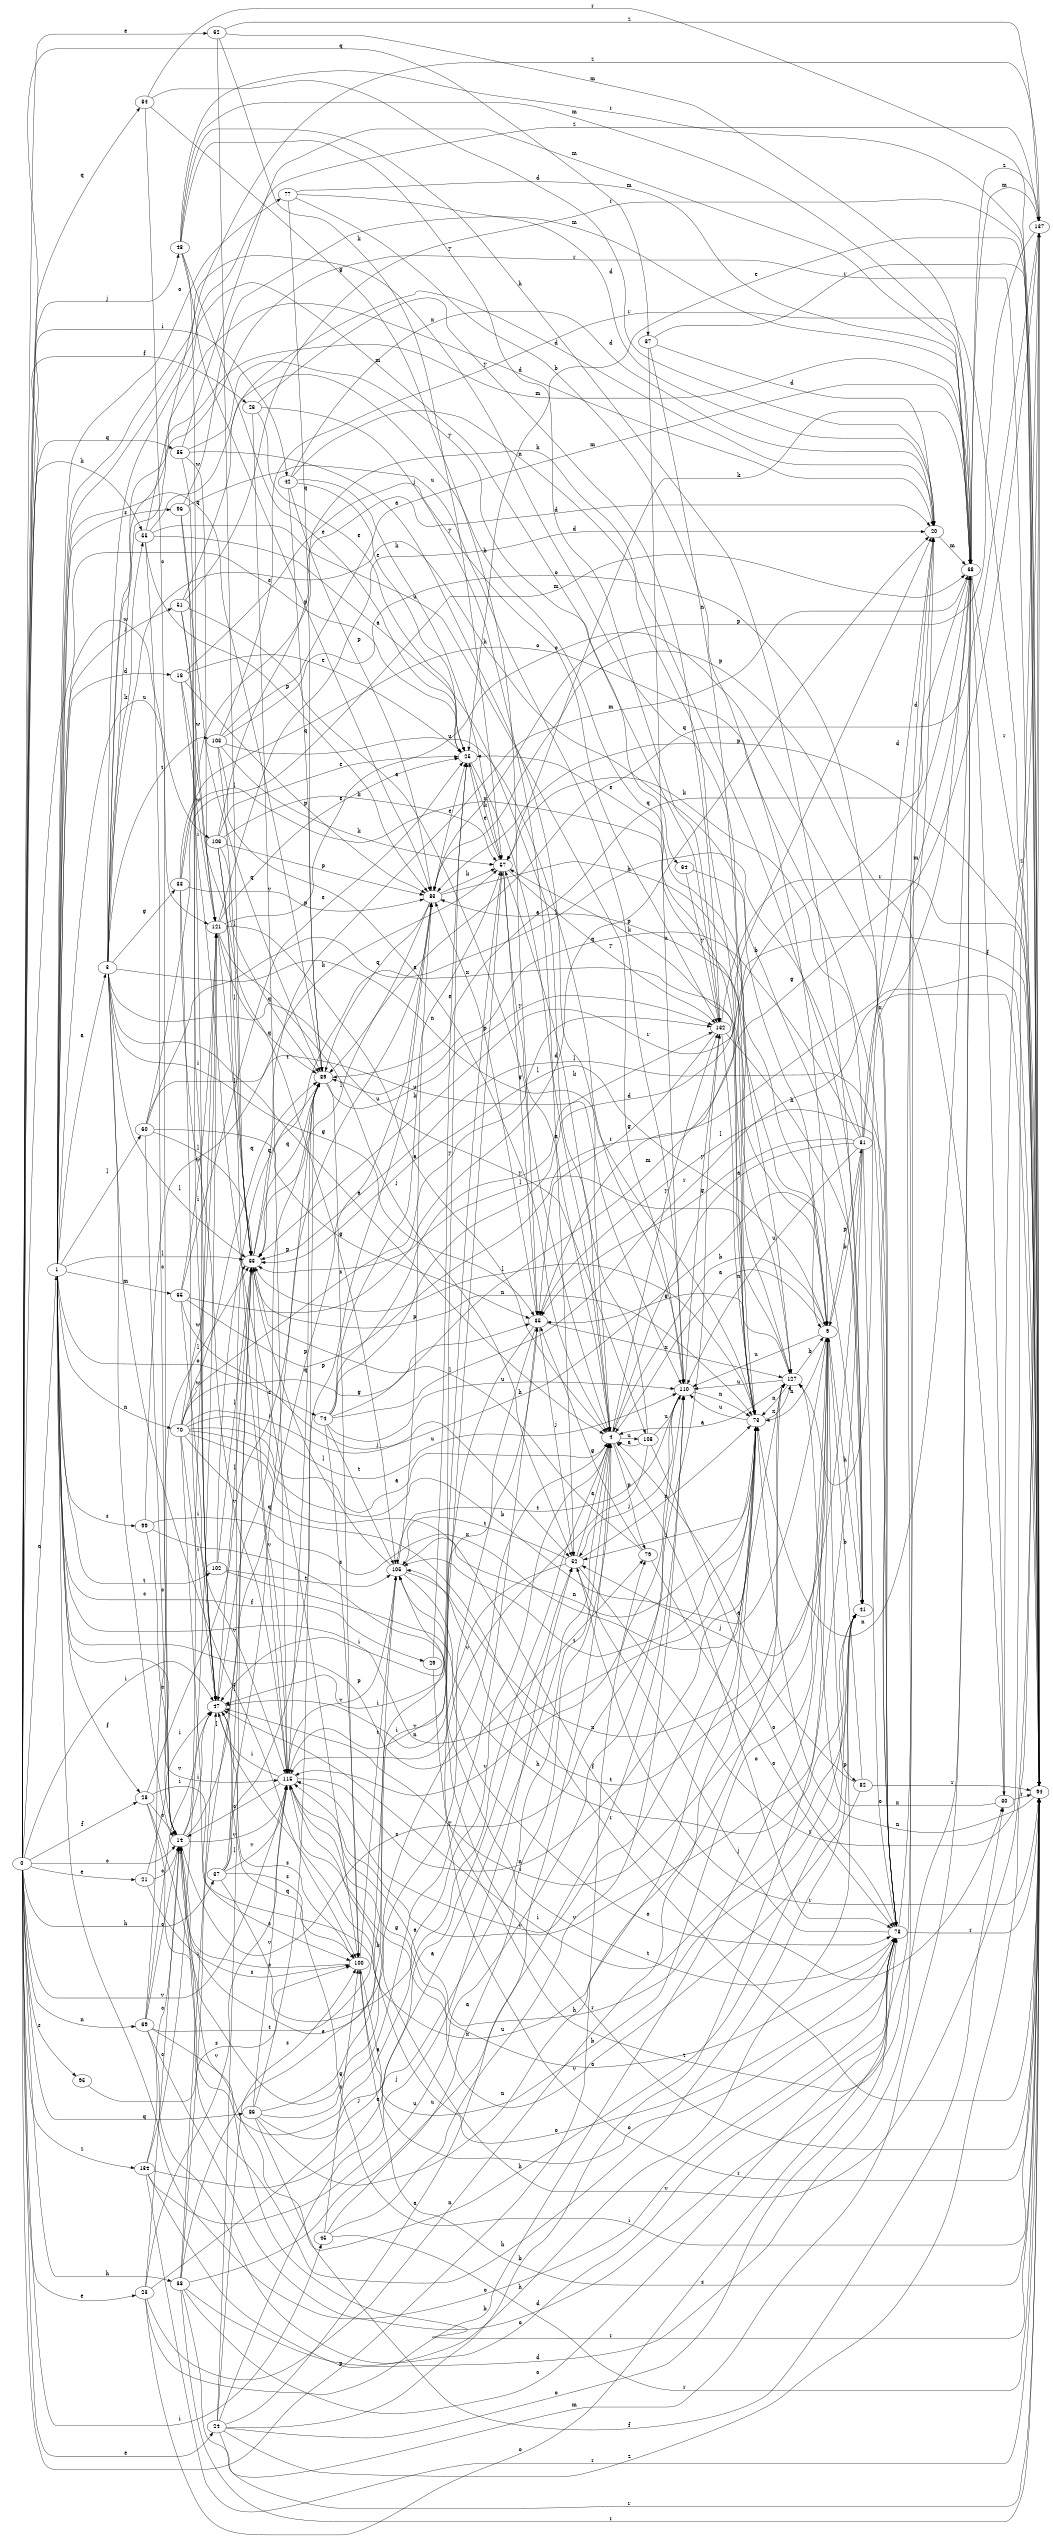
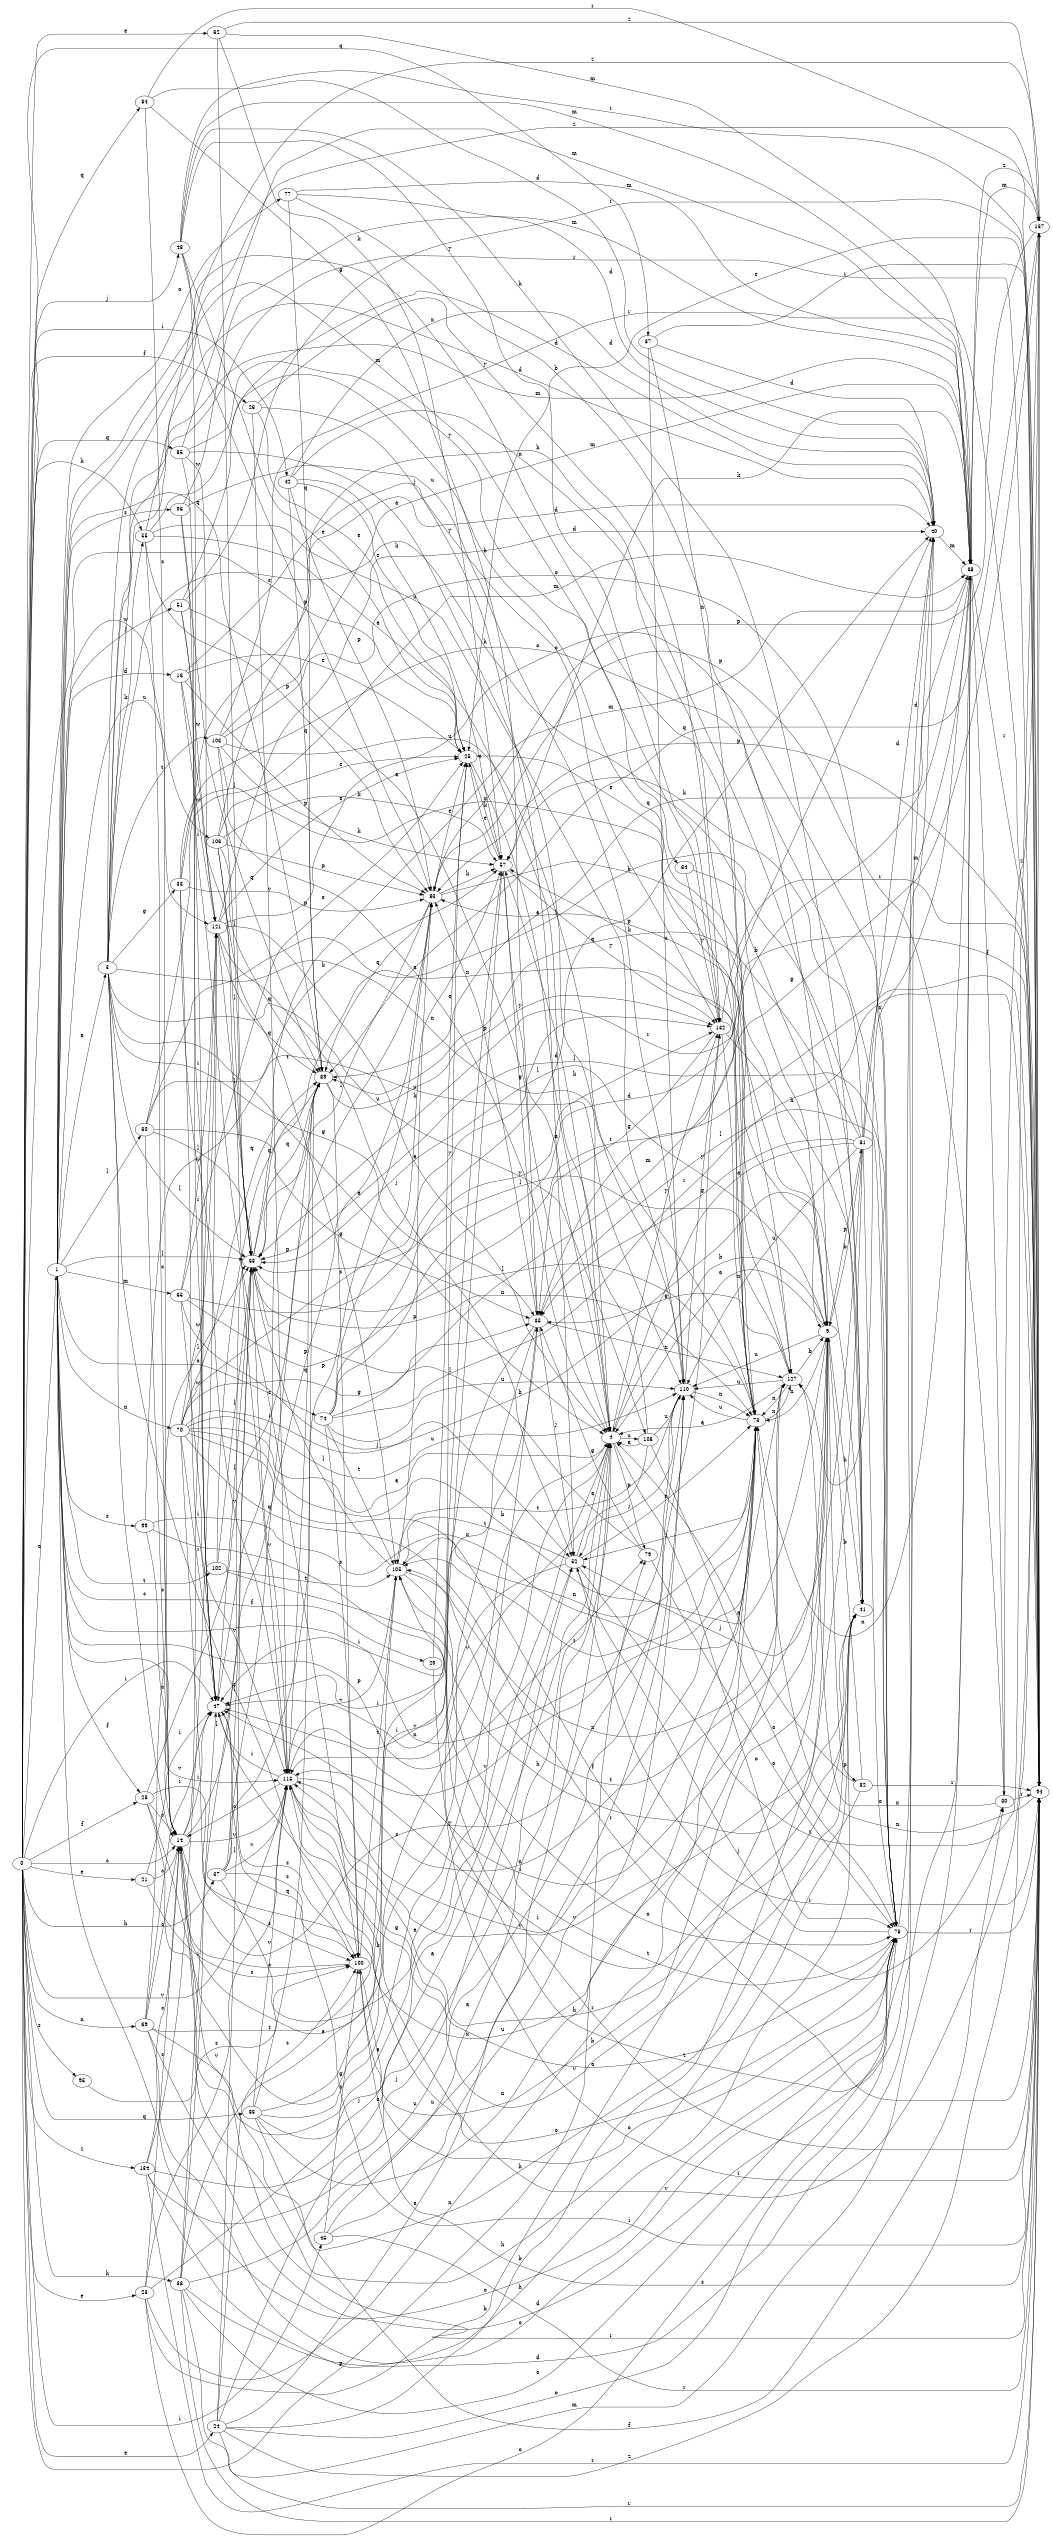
node "20": label "20" -> "40"
